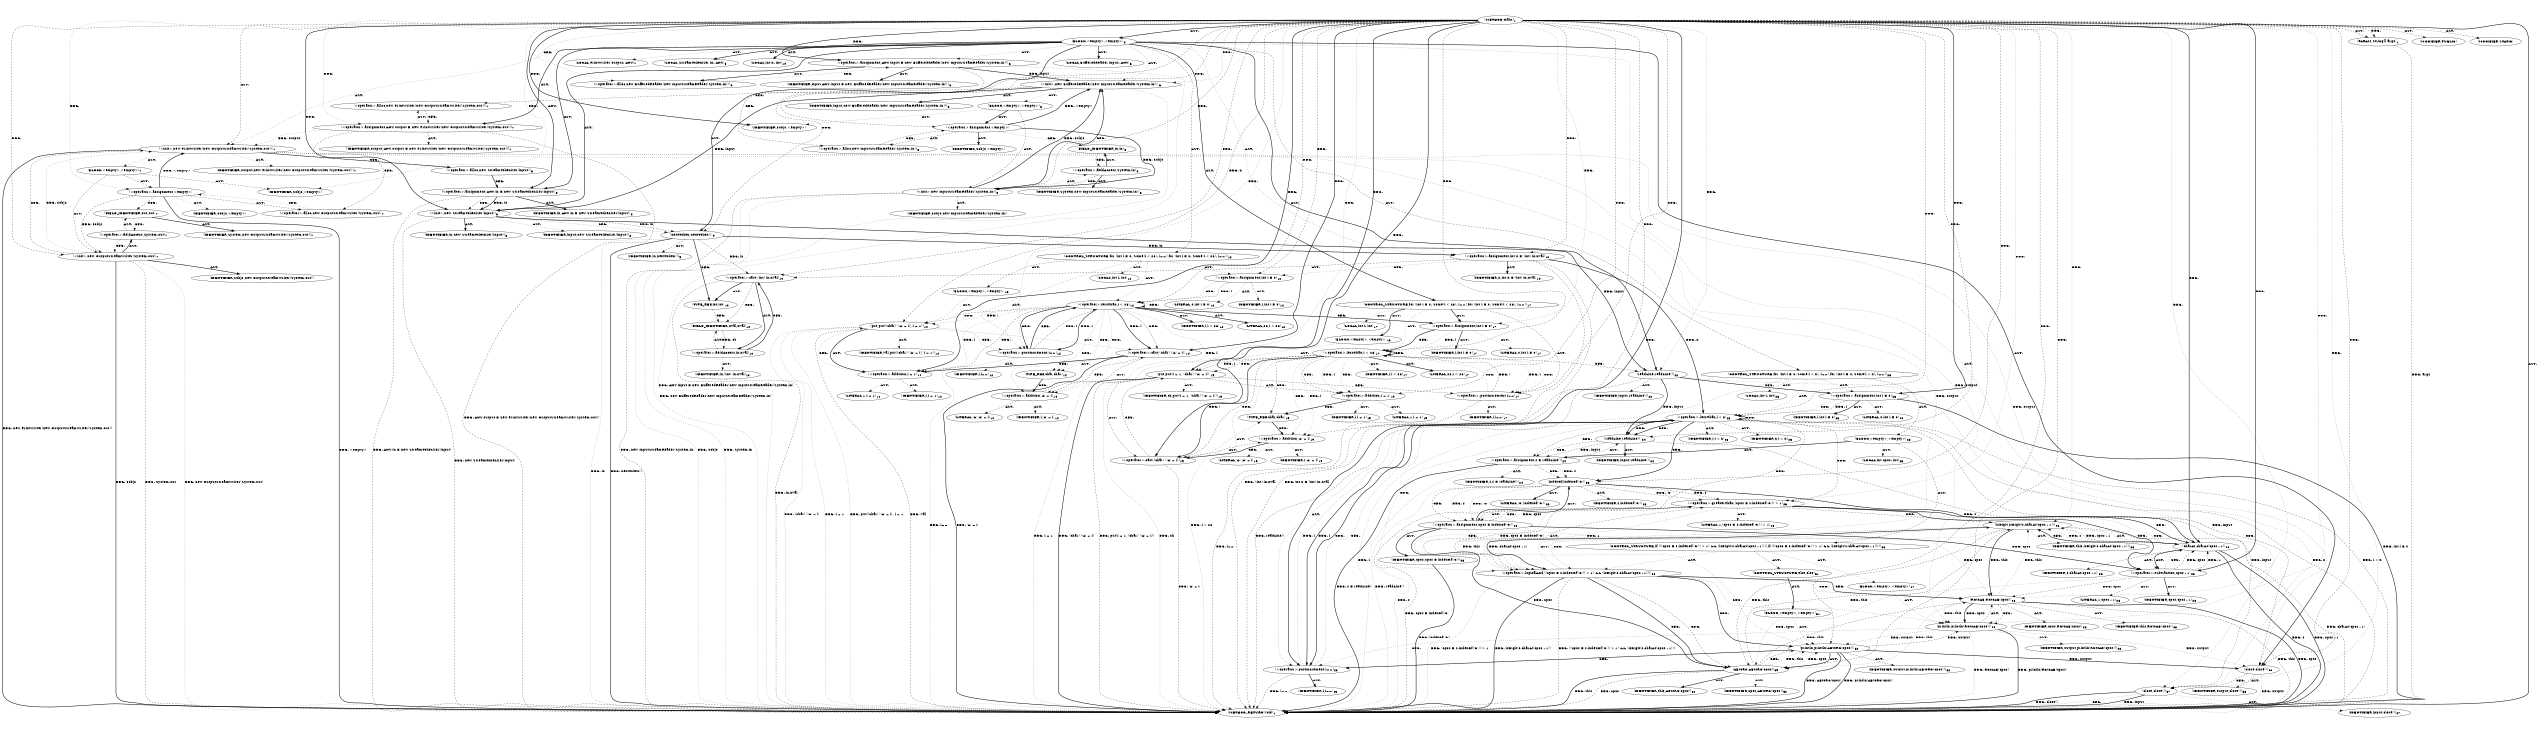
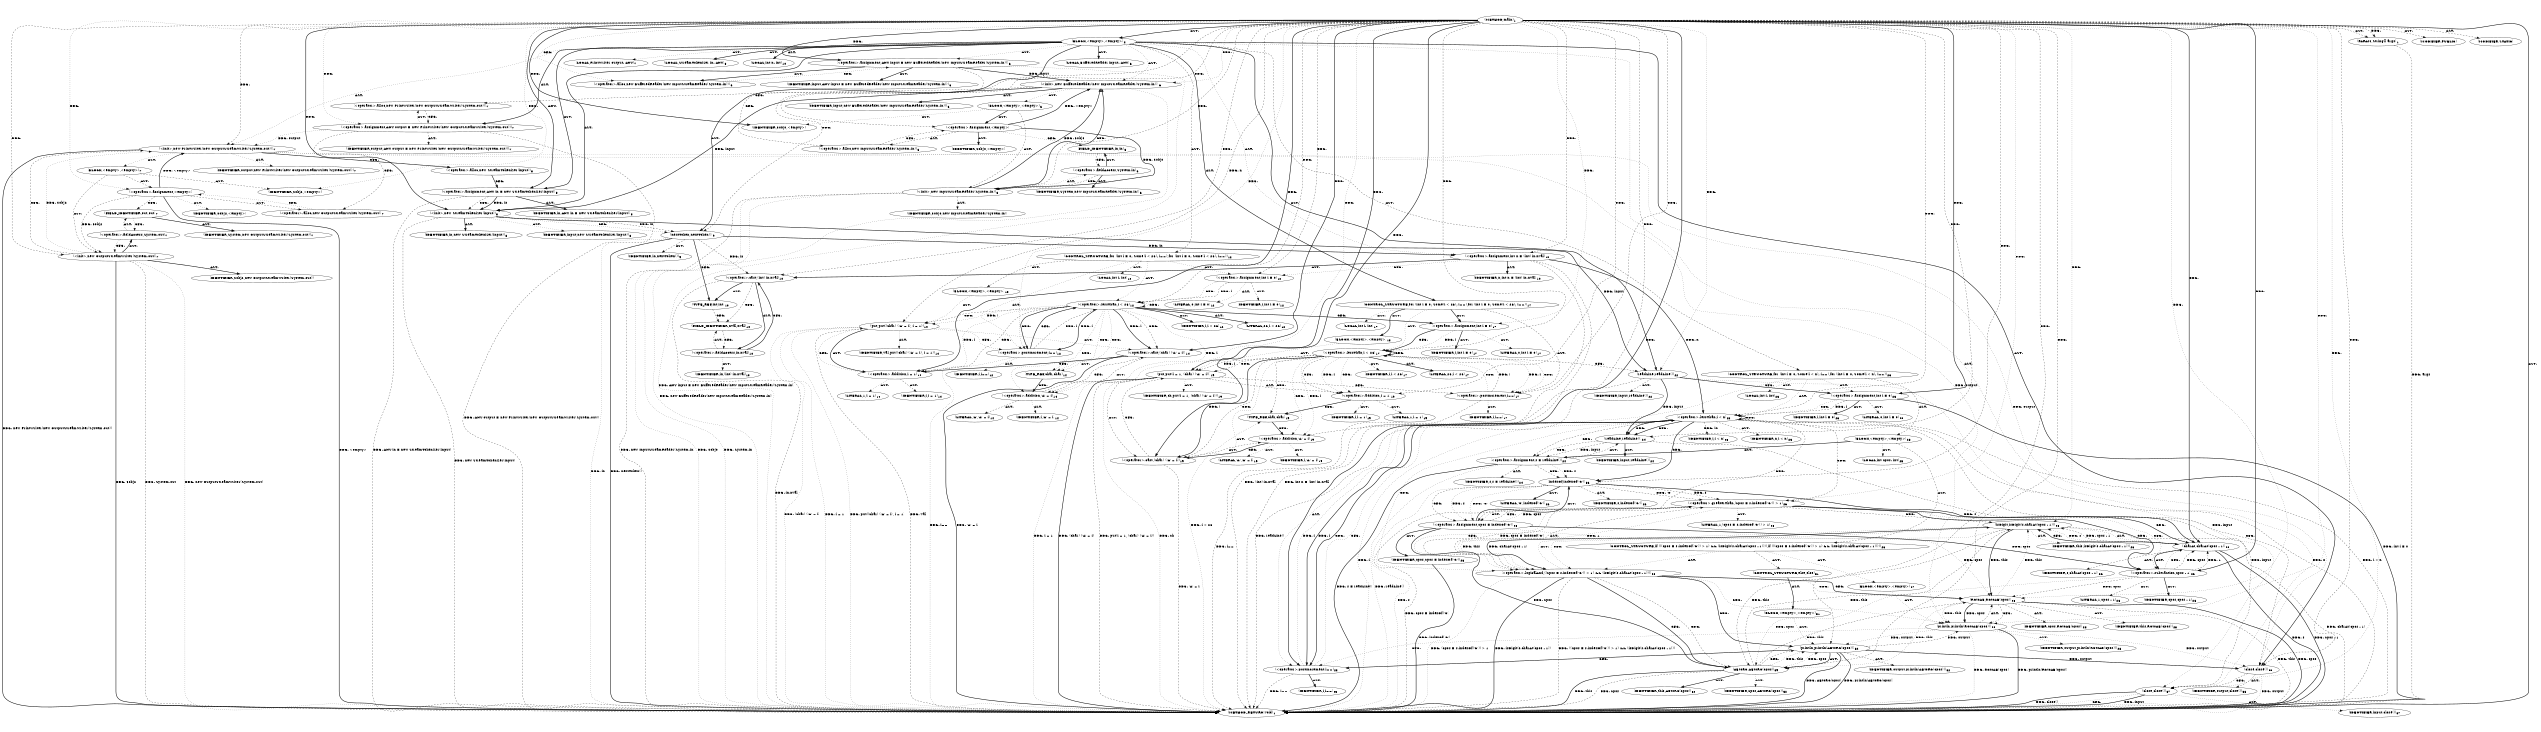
edge "(METHOD,main)" -> "(<init>,new PrintWriter(new OutputStreamWriter(System.out)))": label "AST: " -> "DDG: "
edge "(<init>,new PrintWriter(new OutputStreamWriter(System.out)))" -> "(println,println(ABtoRC(cpos)))": removed, label "DDG: output"
edge "(<operator>.assignment,int n = (int) in.nval)" -> "(<operator>.cast,(int) in.nval)": style dashed -> bold
edge "(FIELD_IDENTIFIER,nval,nval)" -> "(<operator>.fieldAccess,in.nval)": label "DDG: ch" -> "CFG: "
edge "(<operator>.lessThan,i < n)" -> "(IDENTIFIER,i,i < n)": label "AST: " -> "DDG: in"
